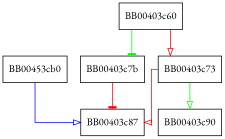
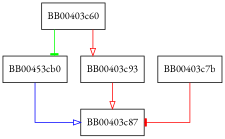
edge "BB00403c60" -> "BB00403c7b": now "BB00403c60" -> "BB00453cb0"
node "BB00403c73": label "BB00403c73" -> "BB00403c93"
node "BB00403c90": removed
